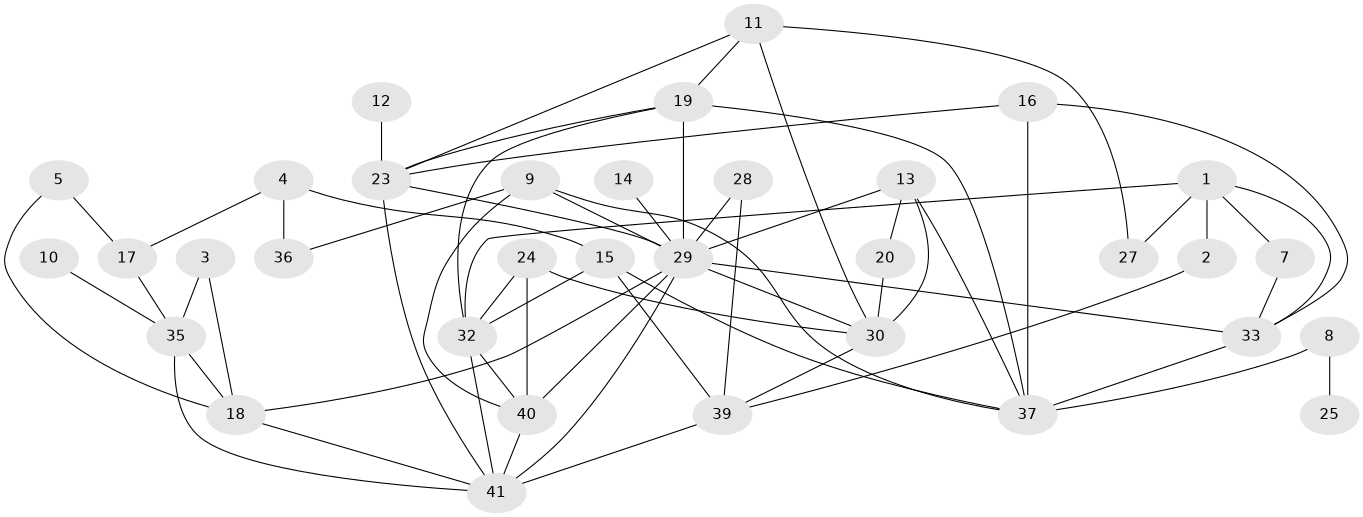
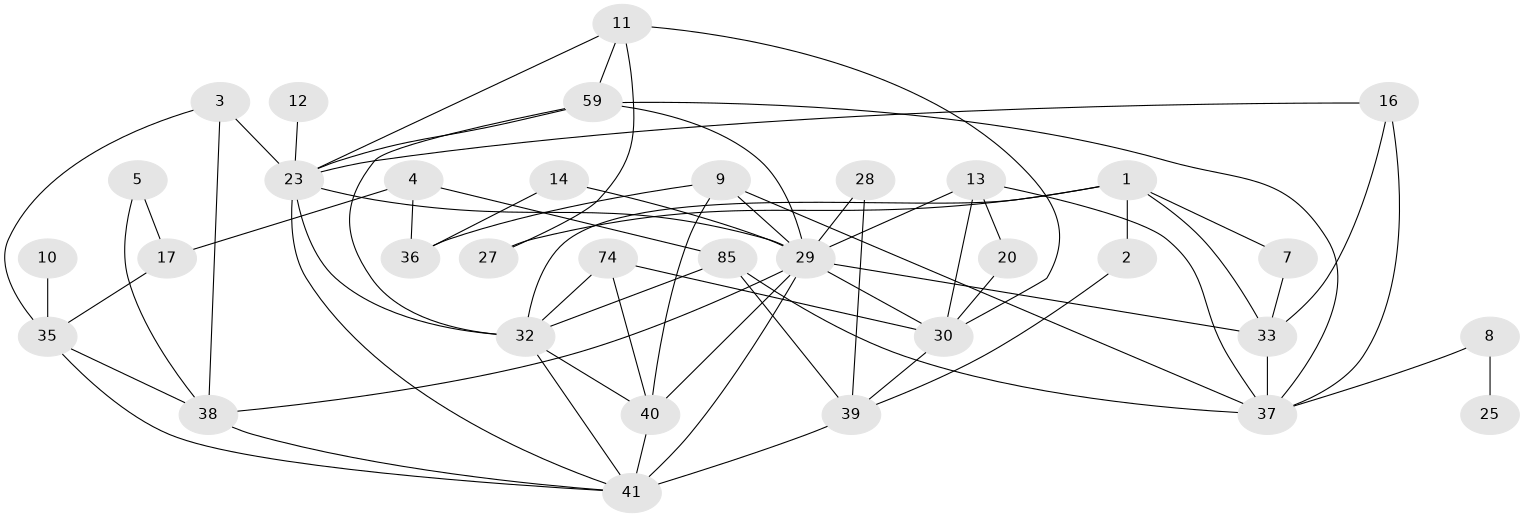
node "19": label "19" -> "59"
edge "3" -- "23": added
edge "14" -- "36": added
node "24": label "24" -> "74"
node "15": label "15" -> "85"
edge "23" -- "32": added
node "18": label "18" -> "38"
